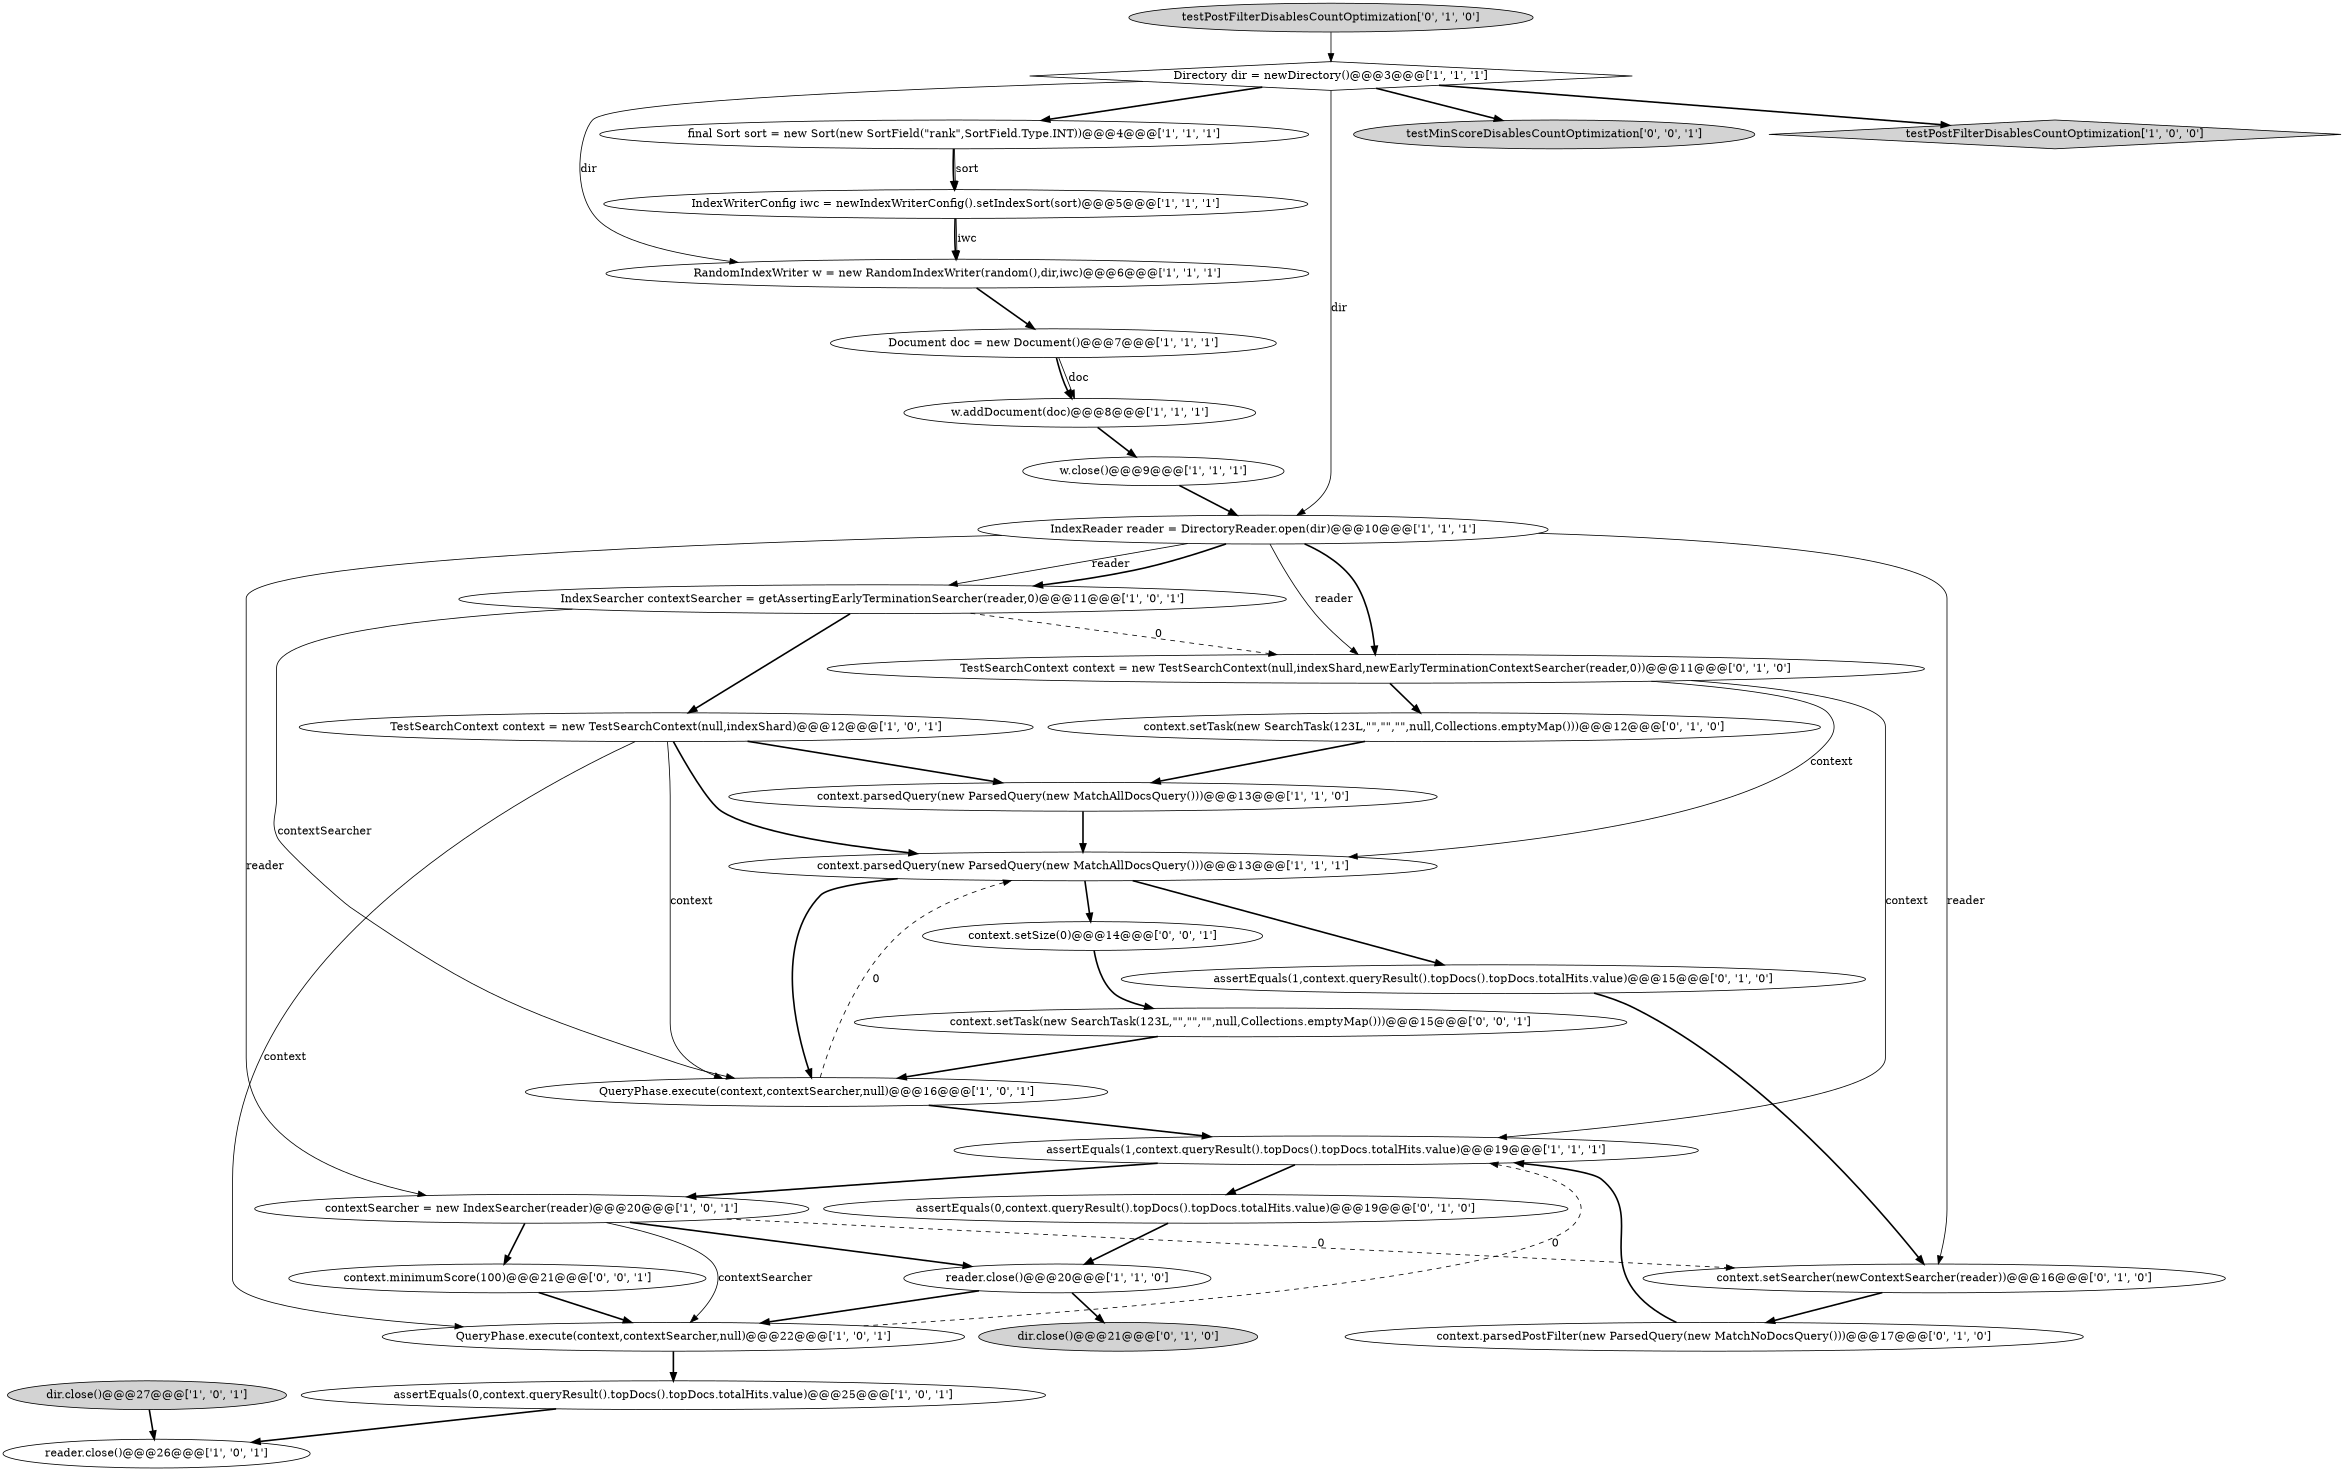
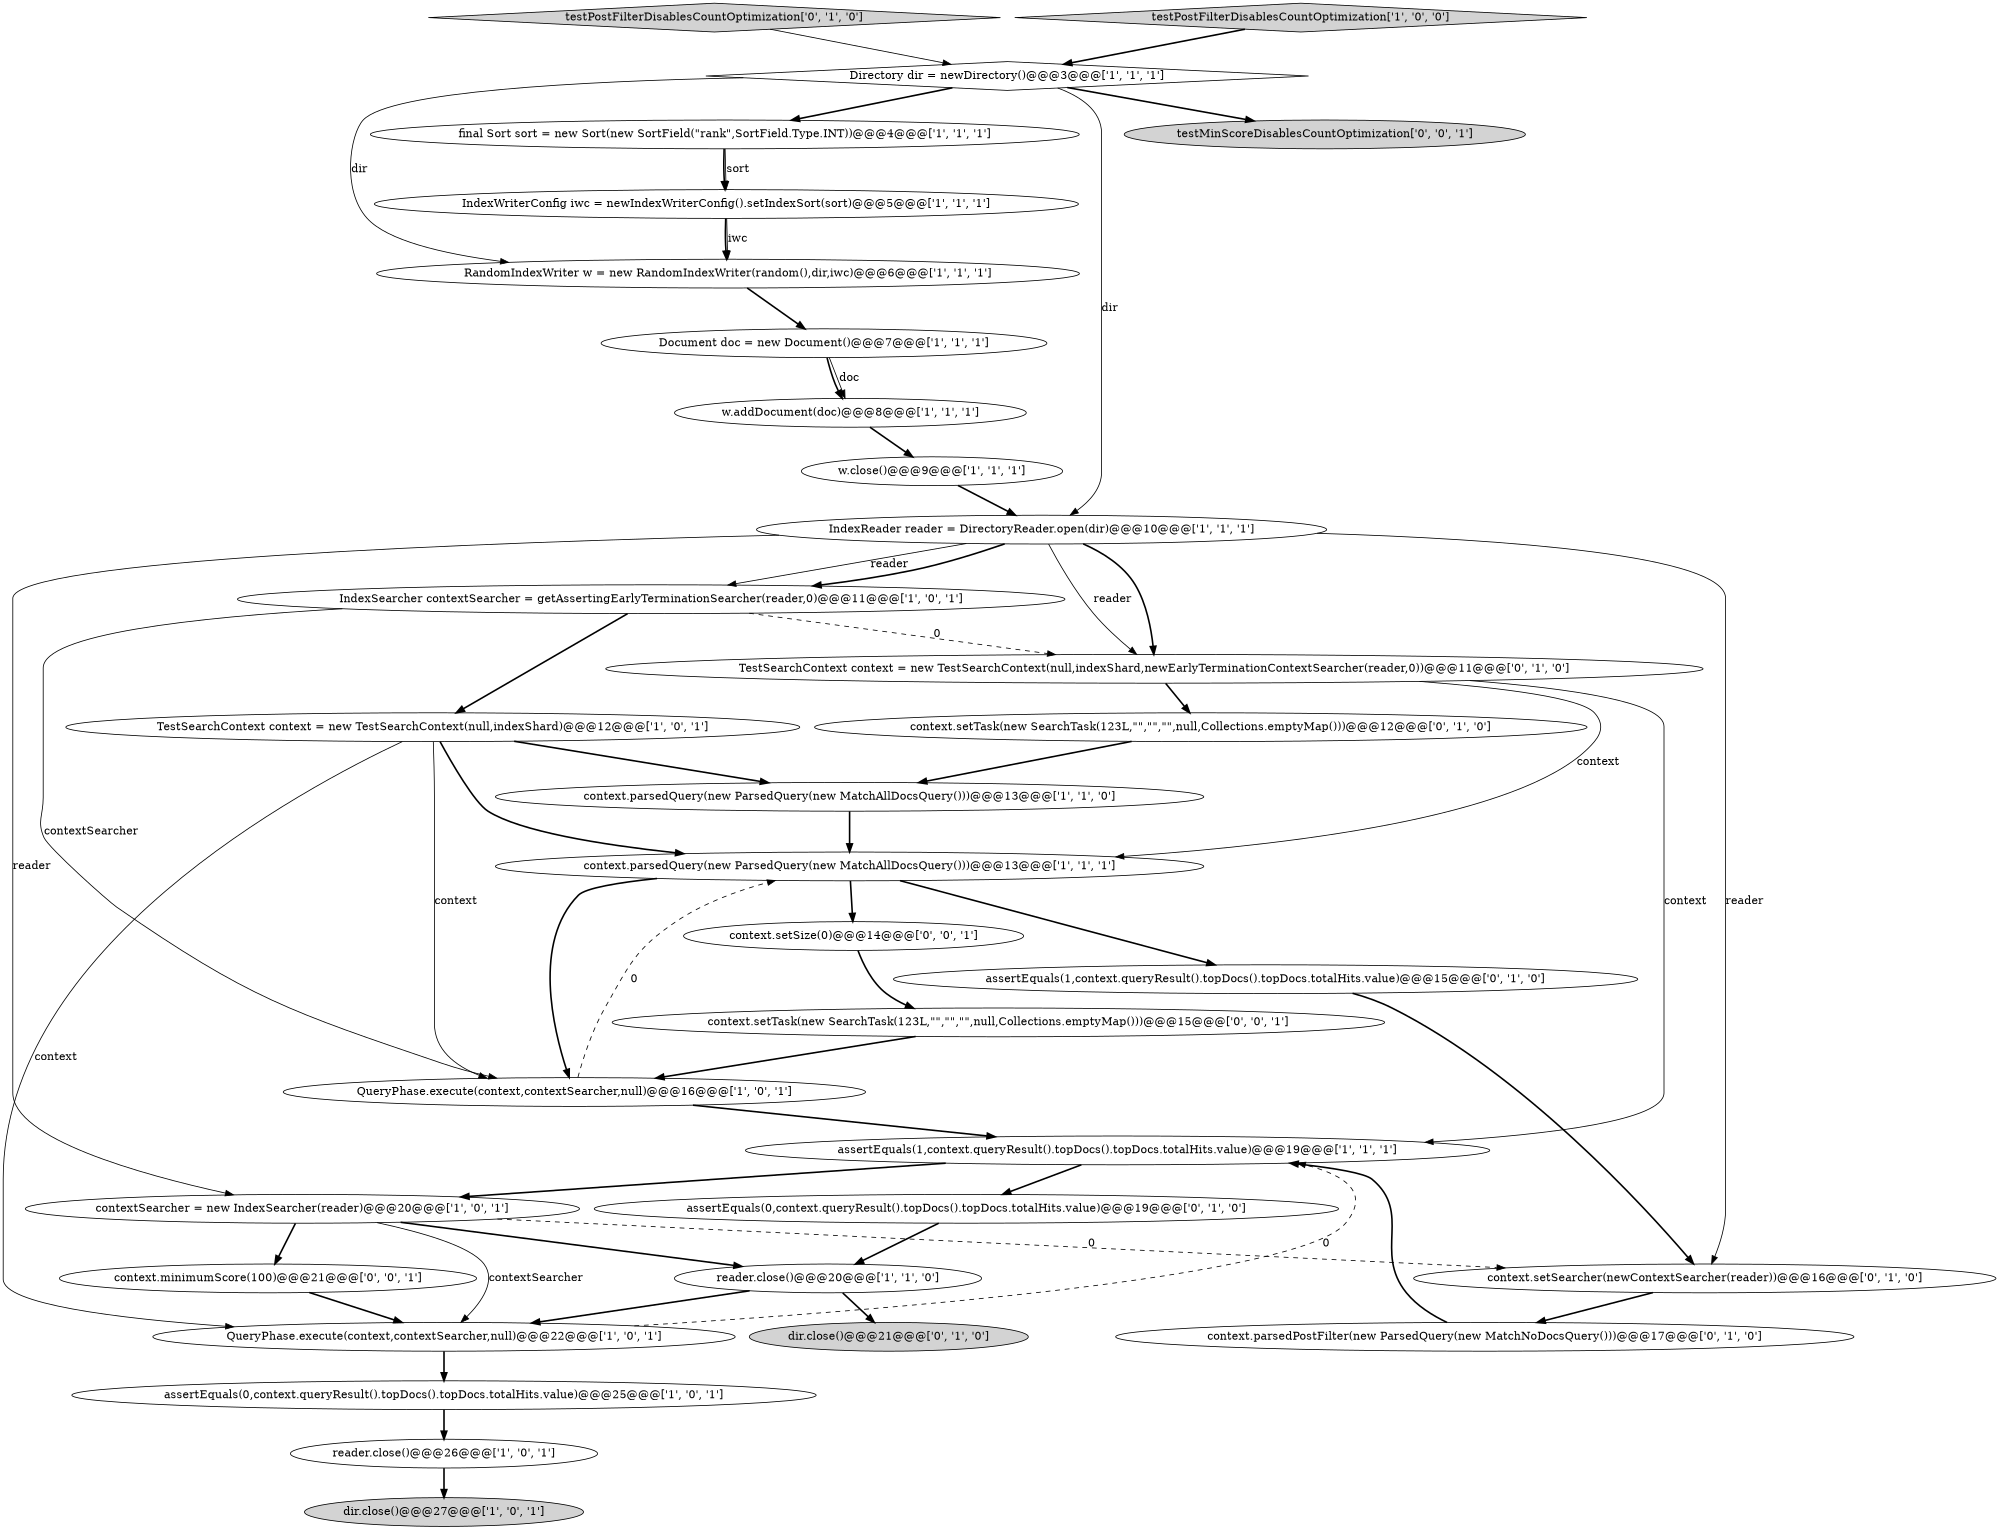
node "testPostFilterDisablesCountOptimization['0', '1', '0']": shape ellipse -> diamond
edge "Directory dir = newDirectory()@@@3@@@['1', '1', '1']" -> "testPostFilterDisablesCountOptimization['1', '0', '0']": reversed
edge "dir.close()@@@27@@@['1', '0', '1']" -> "reader.close()@@@26@@@['1', '0', '1']": reversed
